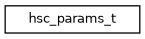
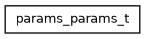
node "hsc_params_t": label "hsc_params_t" -> "params_params_t"
